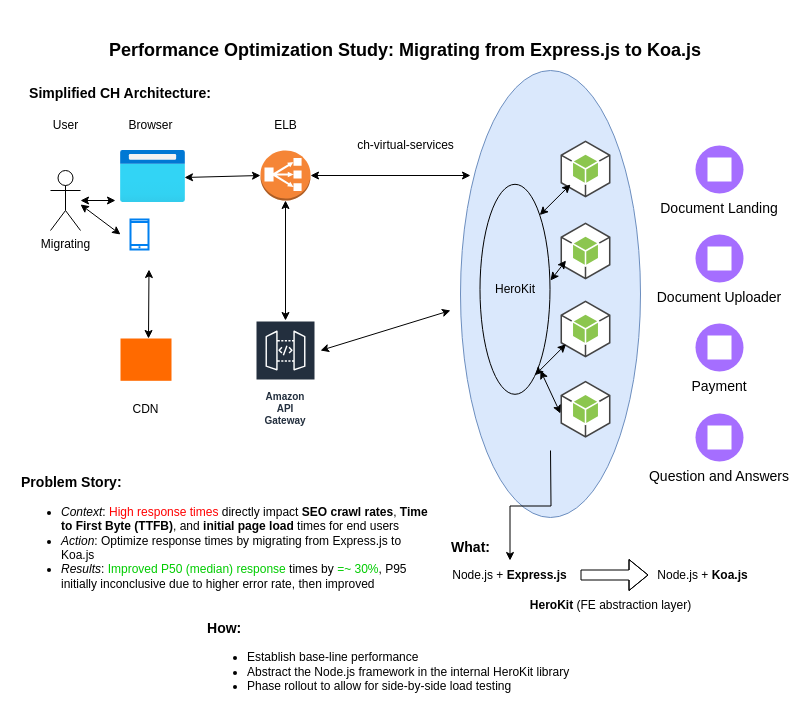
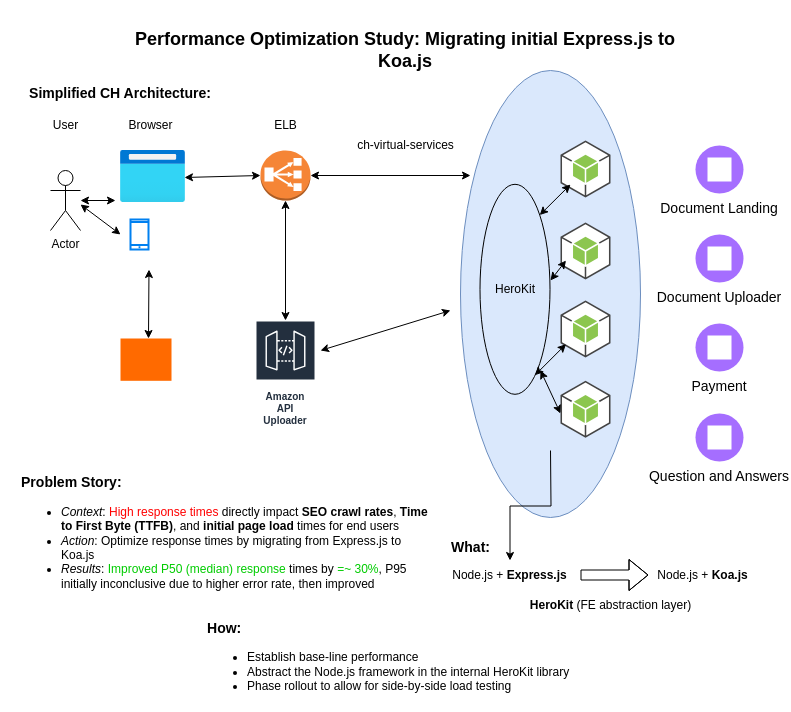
node "Performance Optimization Study: Migrating from Express.js to Koa.js": label "Performance Optimization Study: Migrating from Express.js to Koa.js" -> "Performance Optimization Study: Migrating initial Express.js to Koa.js"
node "Migrating": label "Migrating" -> "Actor"
node "CDN": removed
node "Amazon API Gateway": label "Amazon API Gateway" -> "Amazon API Uploader"
